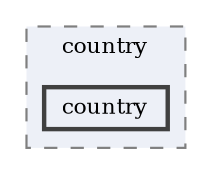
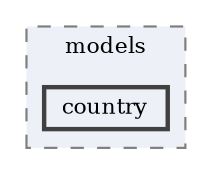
cluster "country": label "country" -> "models"
